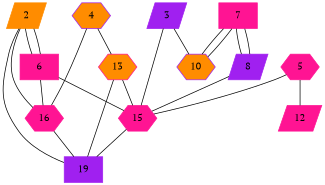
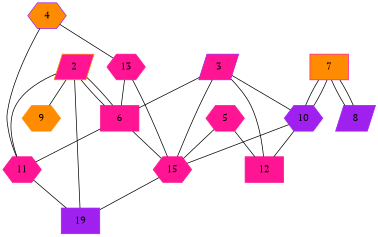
node "2": fillcolor darkorange -> deeppink
node "3": fillcolor purple -> deeppink
node "7": fillcolor deeppink -> darkorange
node "13": fillcolor darkorange -> deeppink
node "10": fillcolor darkorange -> purple
edge "3" -- "6": added
edge "8" -- "15": now "10" -- "15"
edge "3" -- "12": added
node "9": added
node "16": label "16" -> "11"
edge "13" -- "19": now "13" -- "6"
node "12": shape parallelogram -> box
edge "10" -- "12": added
